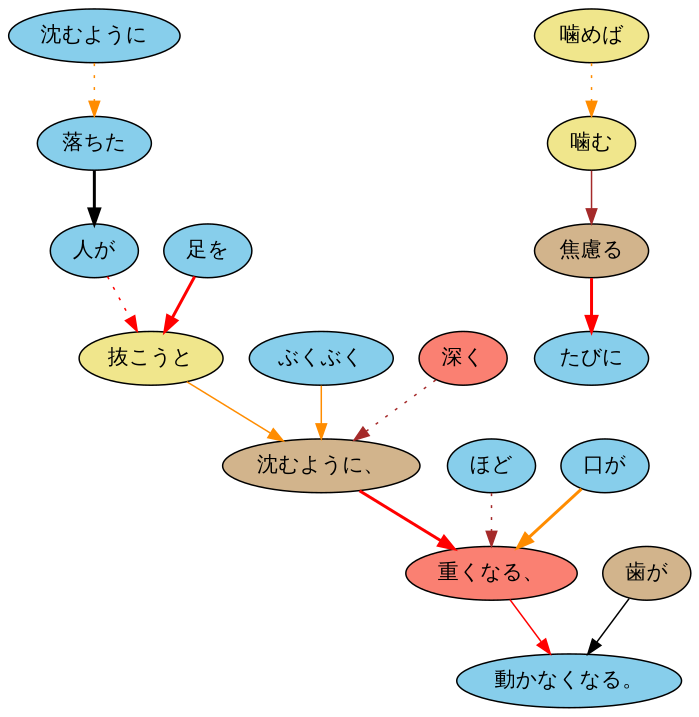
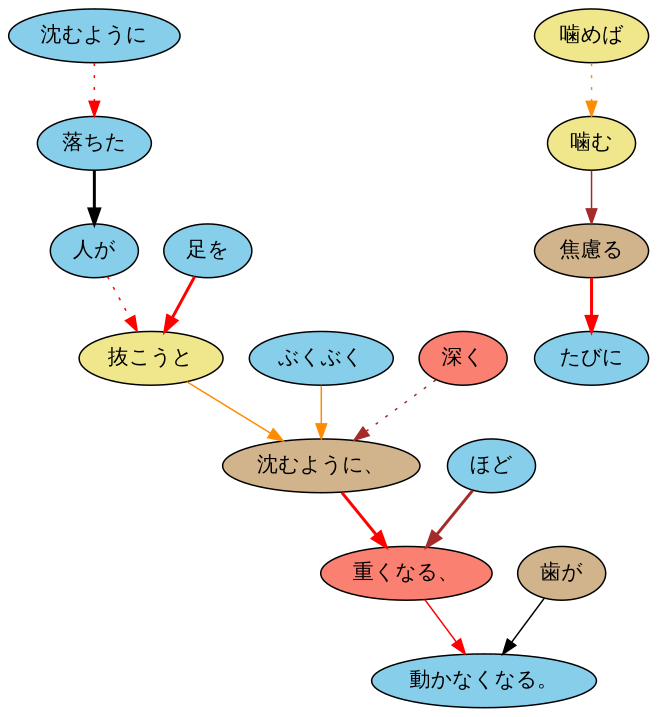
edge "沈むように" -> "落ちた": color darkorange -> red
node "口が": removed
edge "ほど" -> "重くなる、": style dotted -> bold
